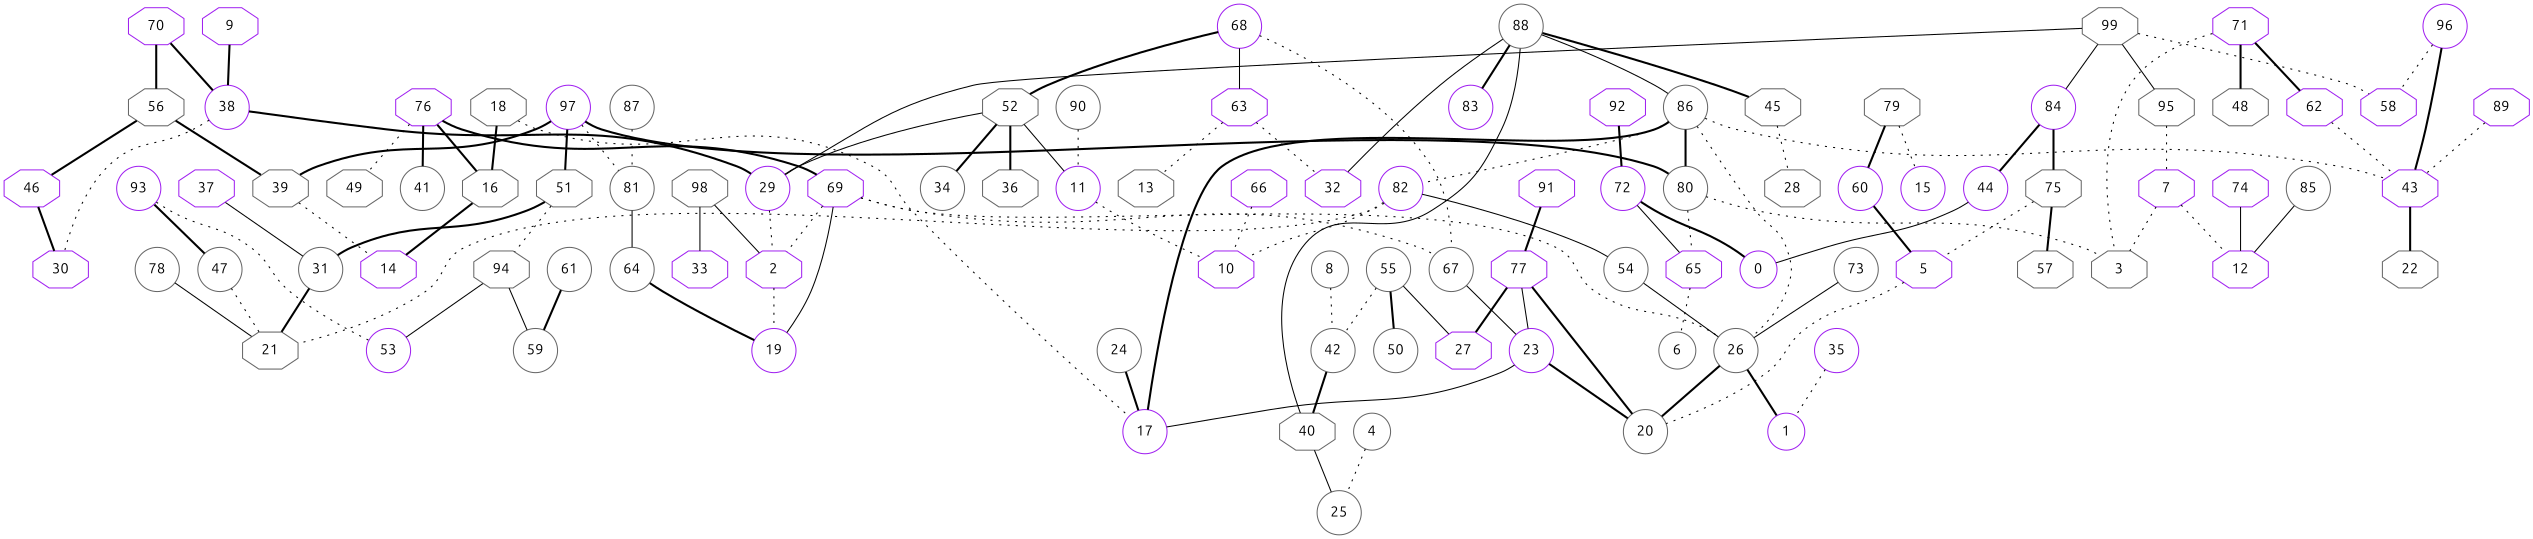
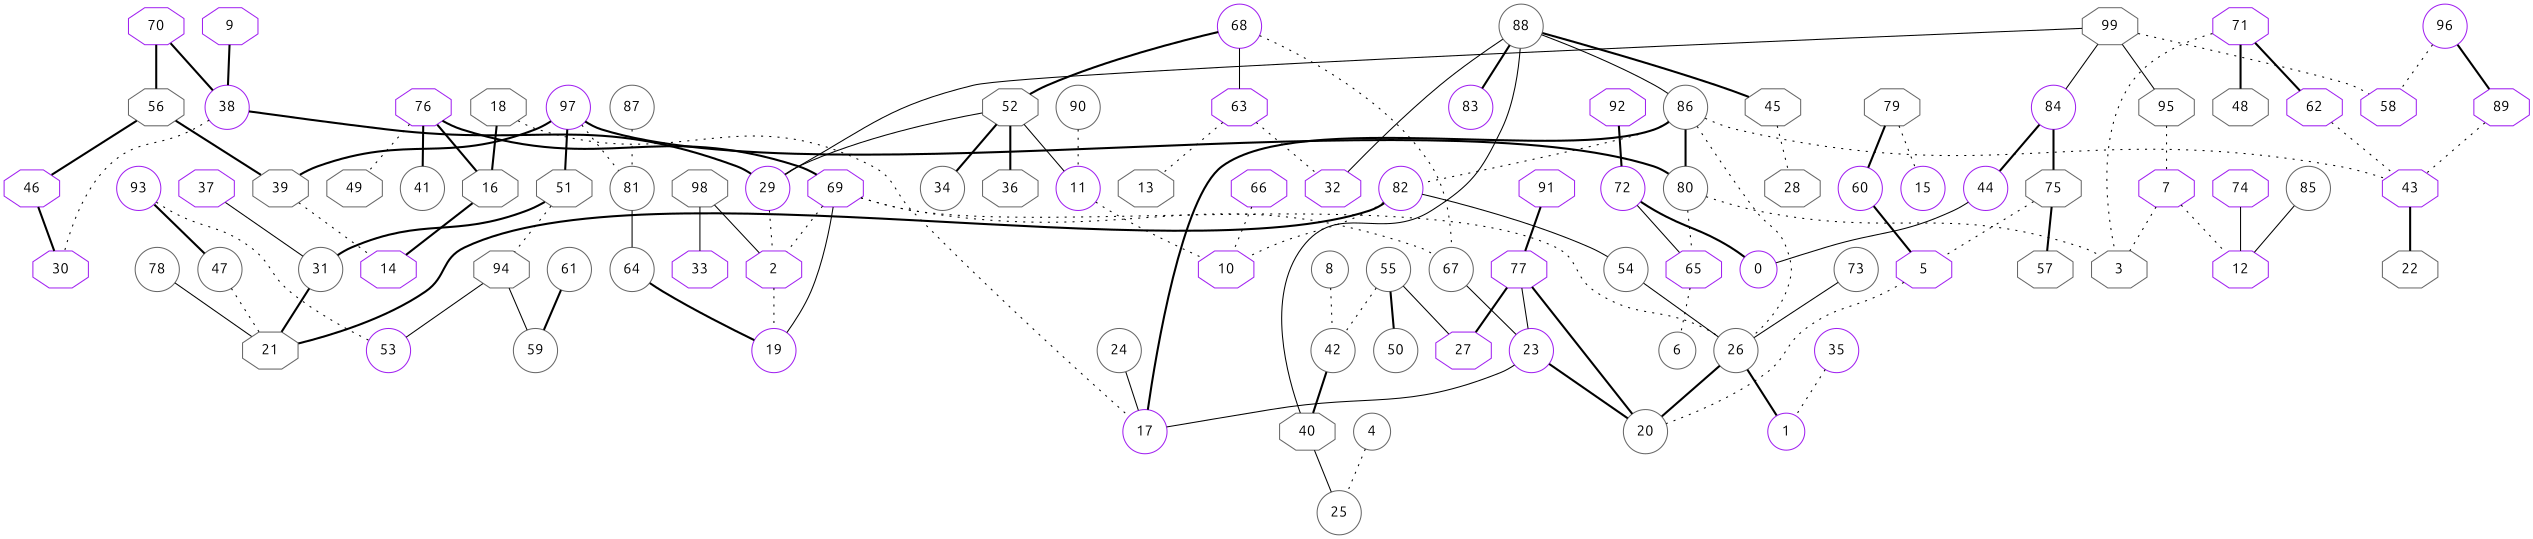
edge "96" -- "43": now "96" -- "89"
edge "82" -- "21": style dotted -> bold
edge "24" -- "17": style bold -> solid
